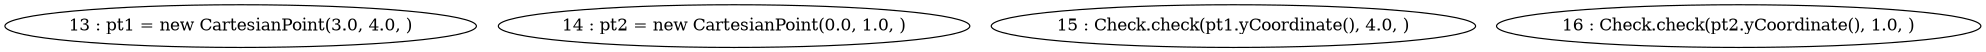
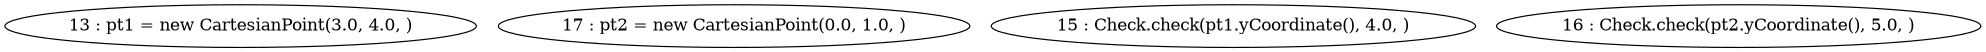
node "14 : pt2 = new CartesianPoint(0.0, 1.0, )": label "14 : pt2 = new CartesianPoint(0.0, 1.0, )" -> "17 : pt2 = new CartesianPoint(0.0, 1.0, )"
node "16 : Check.check(pt2.yCoordinate(), 1.0, )": label "16 : Check.check(pt2.yCoordinate(), 1.0, )" -> "16 : Check.check(pt2.yCoordinate(), 5.0, )"
